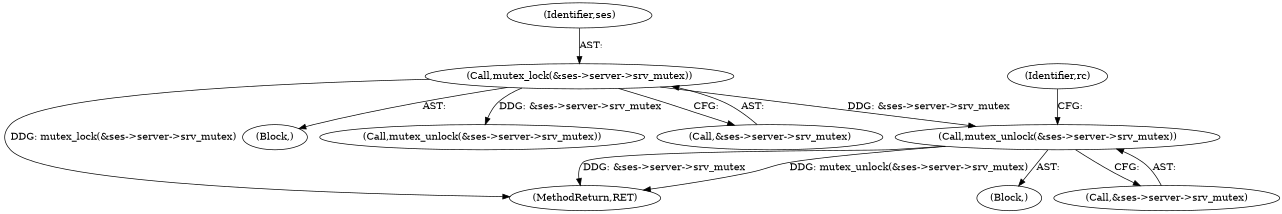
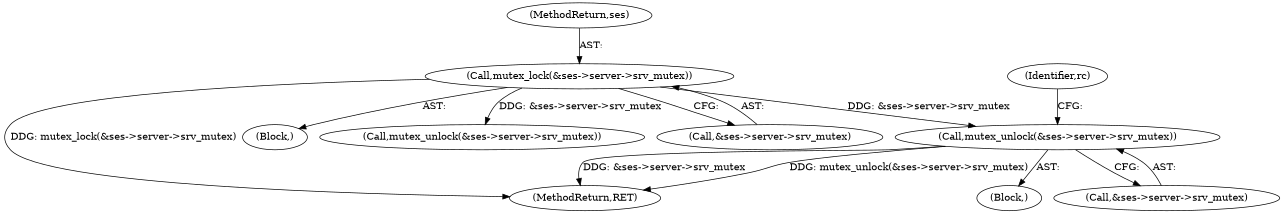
node "(Identifier,ses)": label "(Identifier,ses)" -> "(MethodReturn,ses)"
